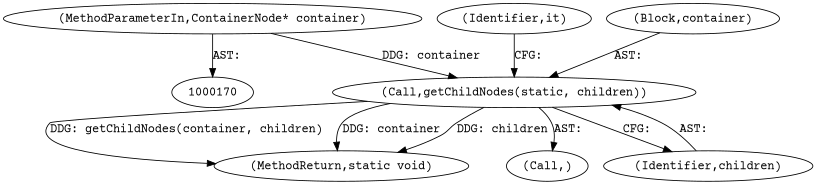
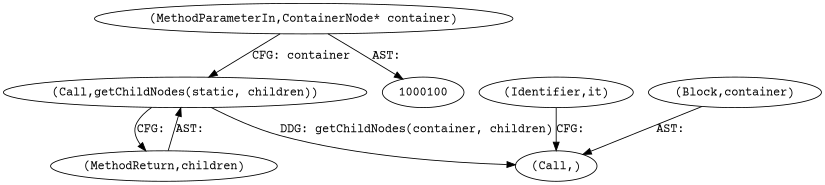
edge "(Identifier,it)" -> "(Call,getChildNodes(static, children))": now "(Identifier,it)" -> "(Call,)"
edge "(Block,container)" -> "(Call,getChildNodes(static, children))": now "(Block,container)" -> "(Call,)"
edge "(MethodParameterIn,ContainerNode* container)" -> "(Call,getChildNodes(static, children))": label "DDG: container" -> "CFG: container"
node "1000170": label "1000170" -> "1000100"
edge "(Call,getChildNodes(static, children))" -> "(Call,)": label "AST: " -> "DDG: getChildNodes(container, children)"
node "(MethodReturn,static void)": removed
node "(Identifier,children)": label "(Identifier,children)" -> "(MethodReturn,children)"
